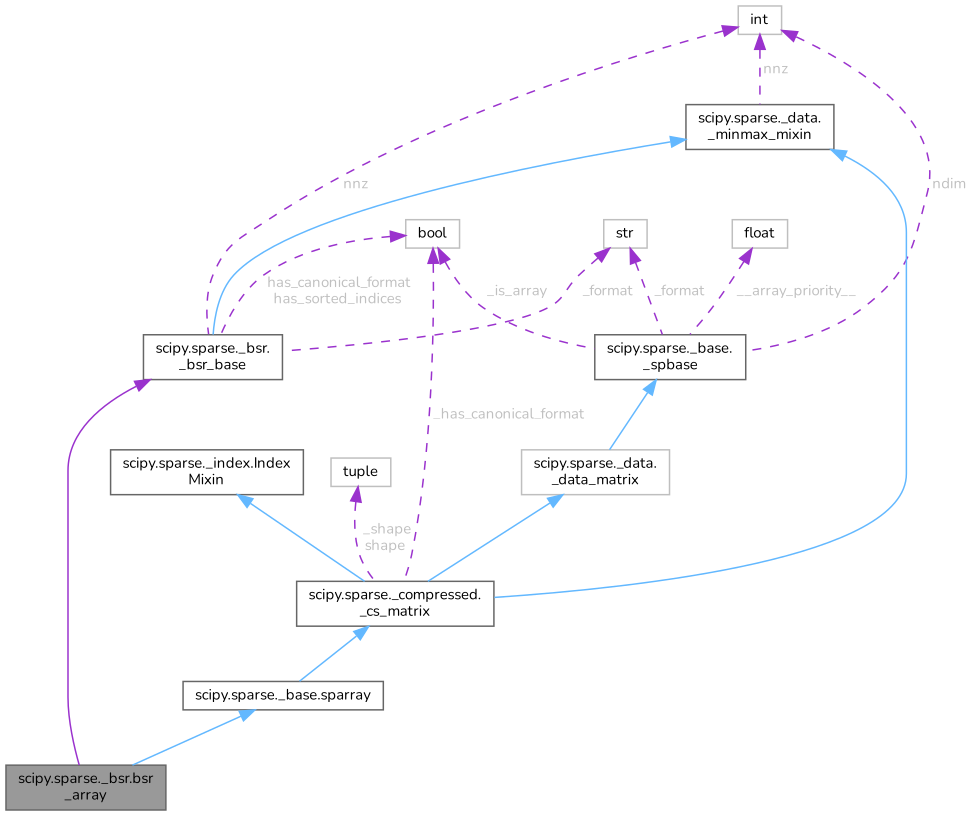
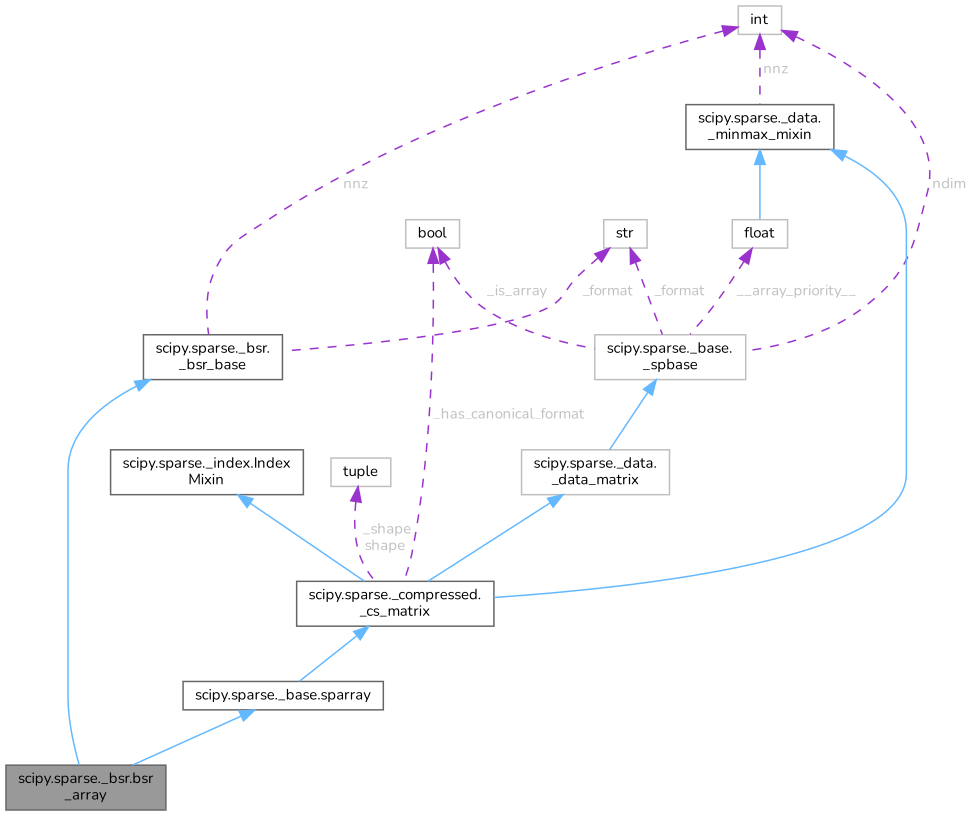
edge "scipy.sparse._bsr. _bsr_base" -> "scipy.sparse._data. _minmax_mixin": now "float" -> "scipy.sparse._data. _minmax_mixin"
edge "scipy.sparse._bsr. _bsr_base" -> "bool": removed, label "has_canonical_format has_sorted_indices"
node "scipy.sparse._base. _spbase": color gray40 -> grey75
edge "scipy.sparse._bsr.bsr _array" -> "scipy.sparse._bsr. _bsr_base": color darkorchid3 -> steelblue1
